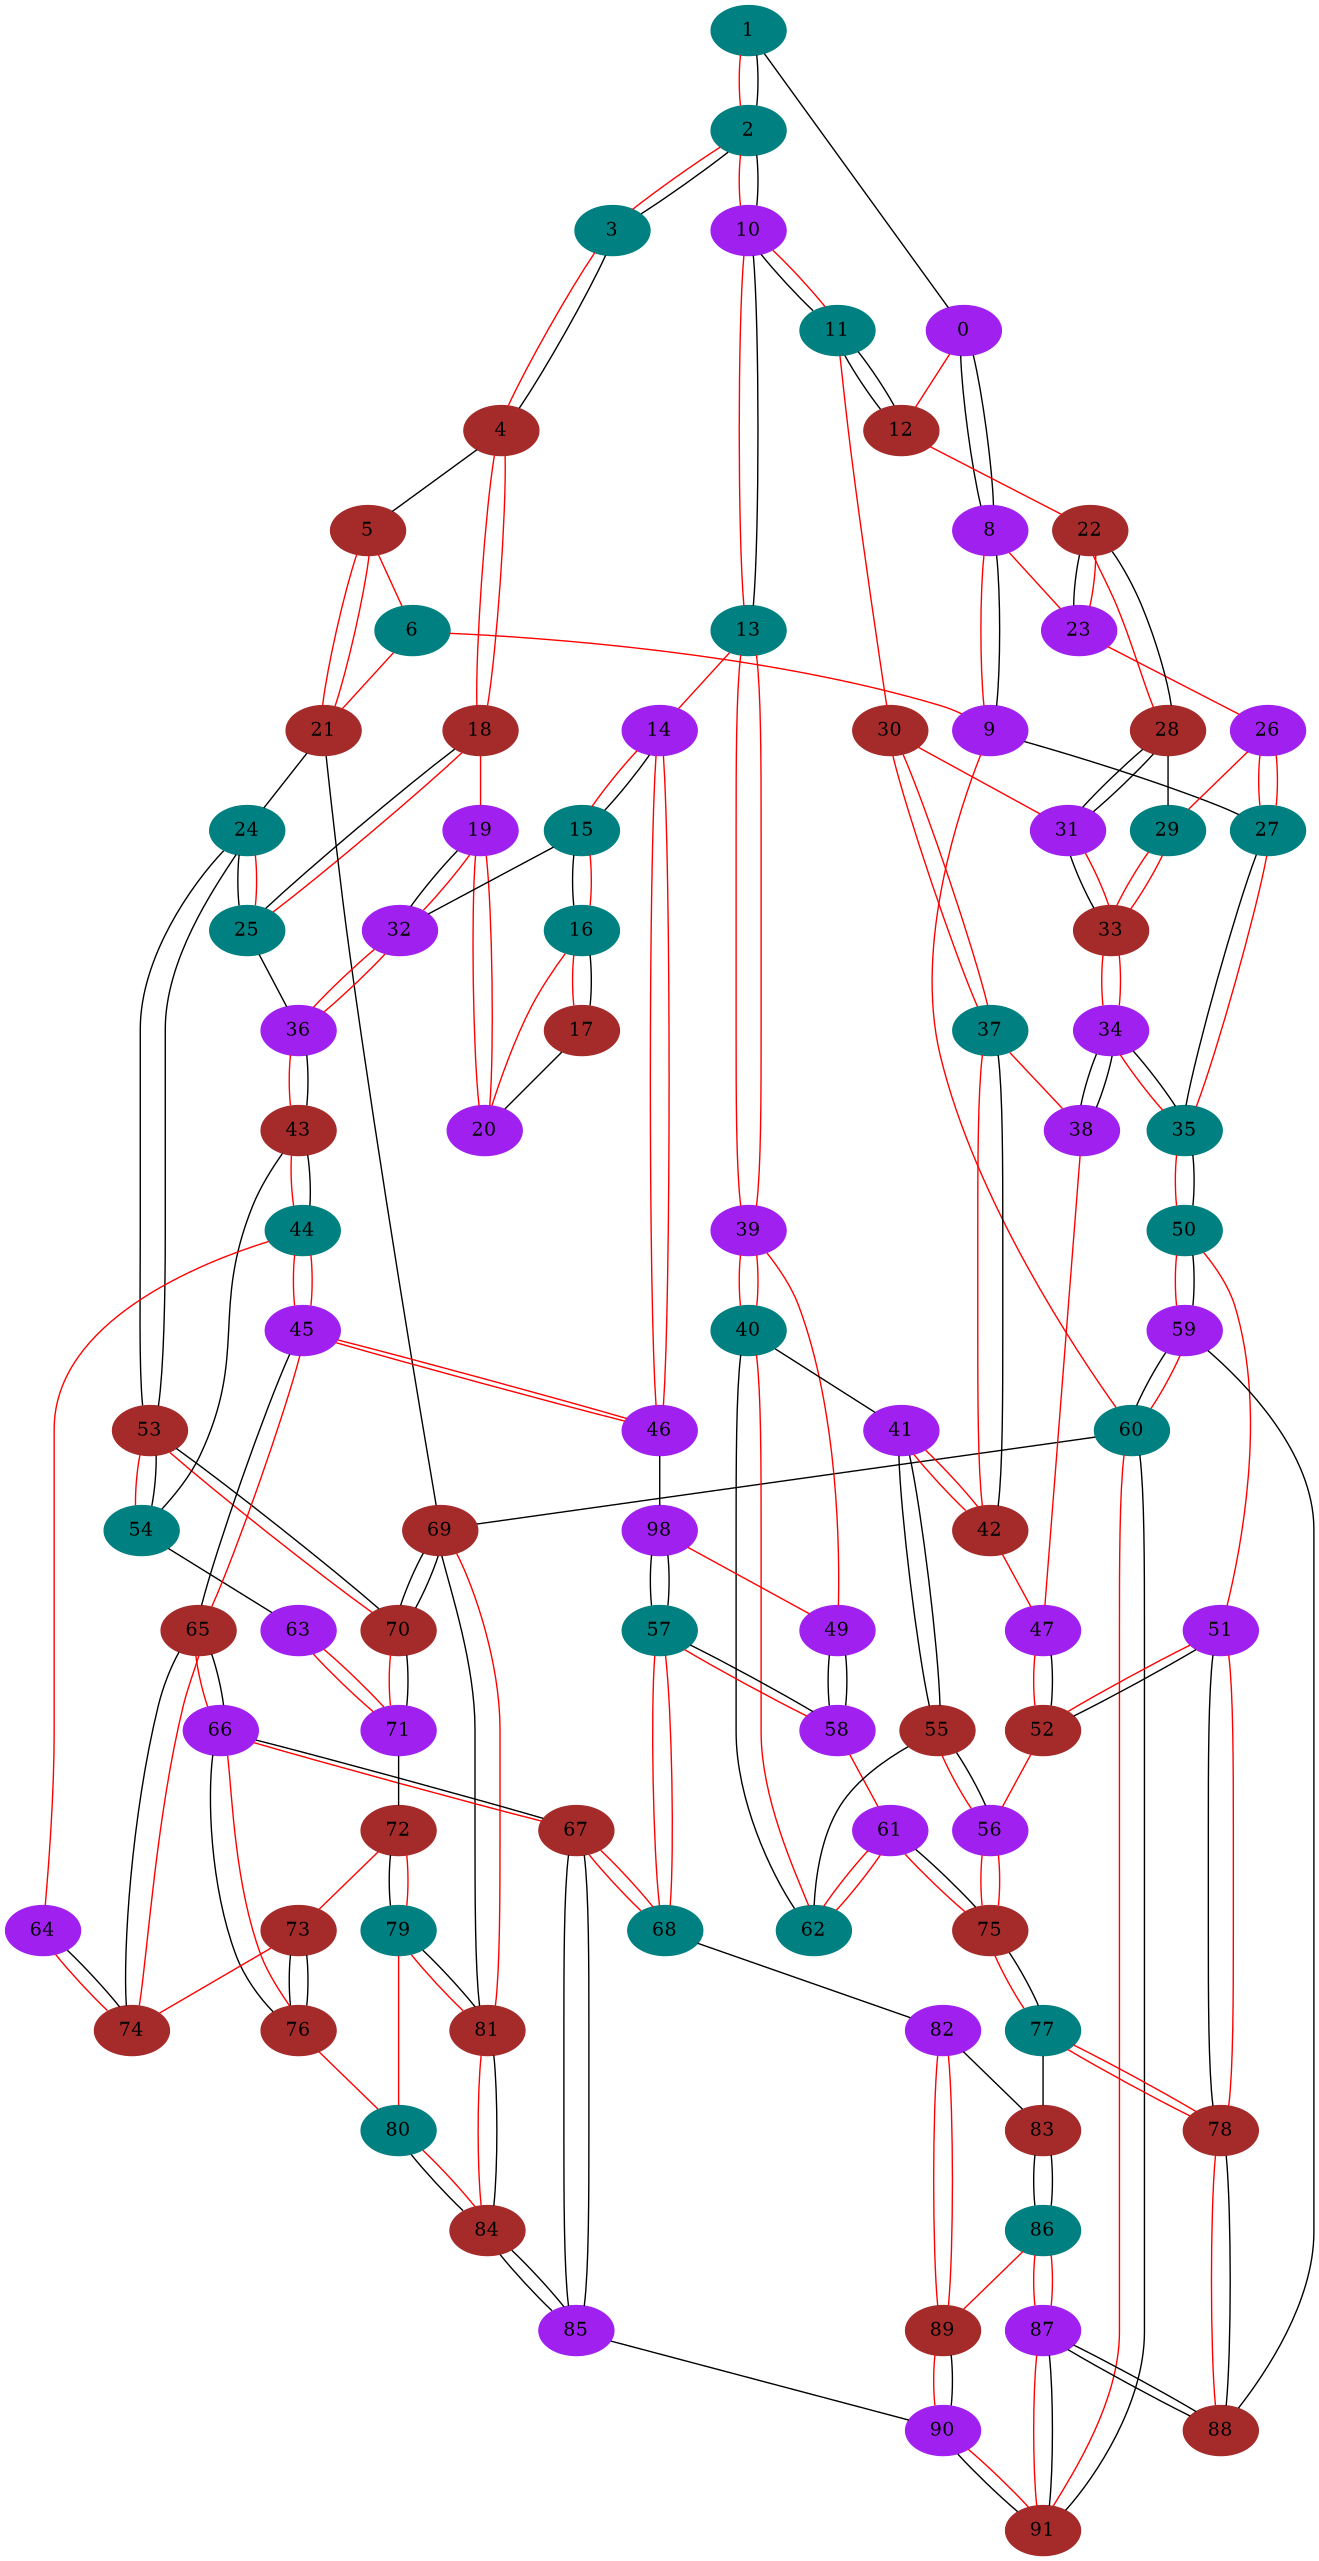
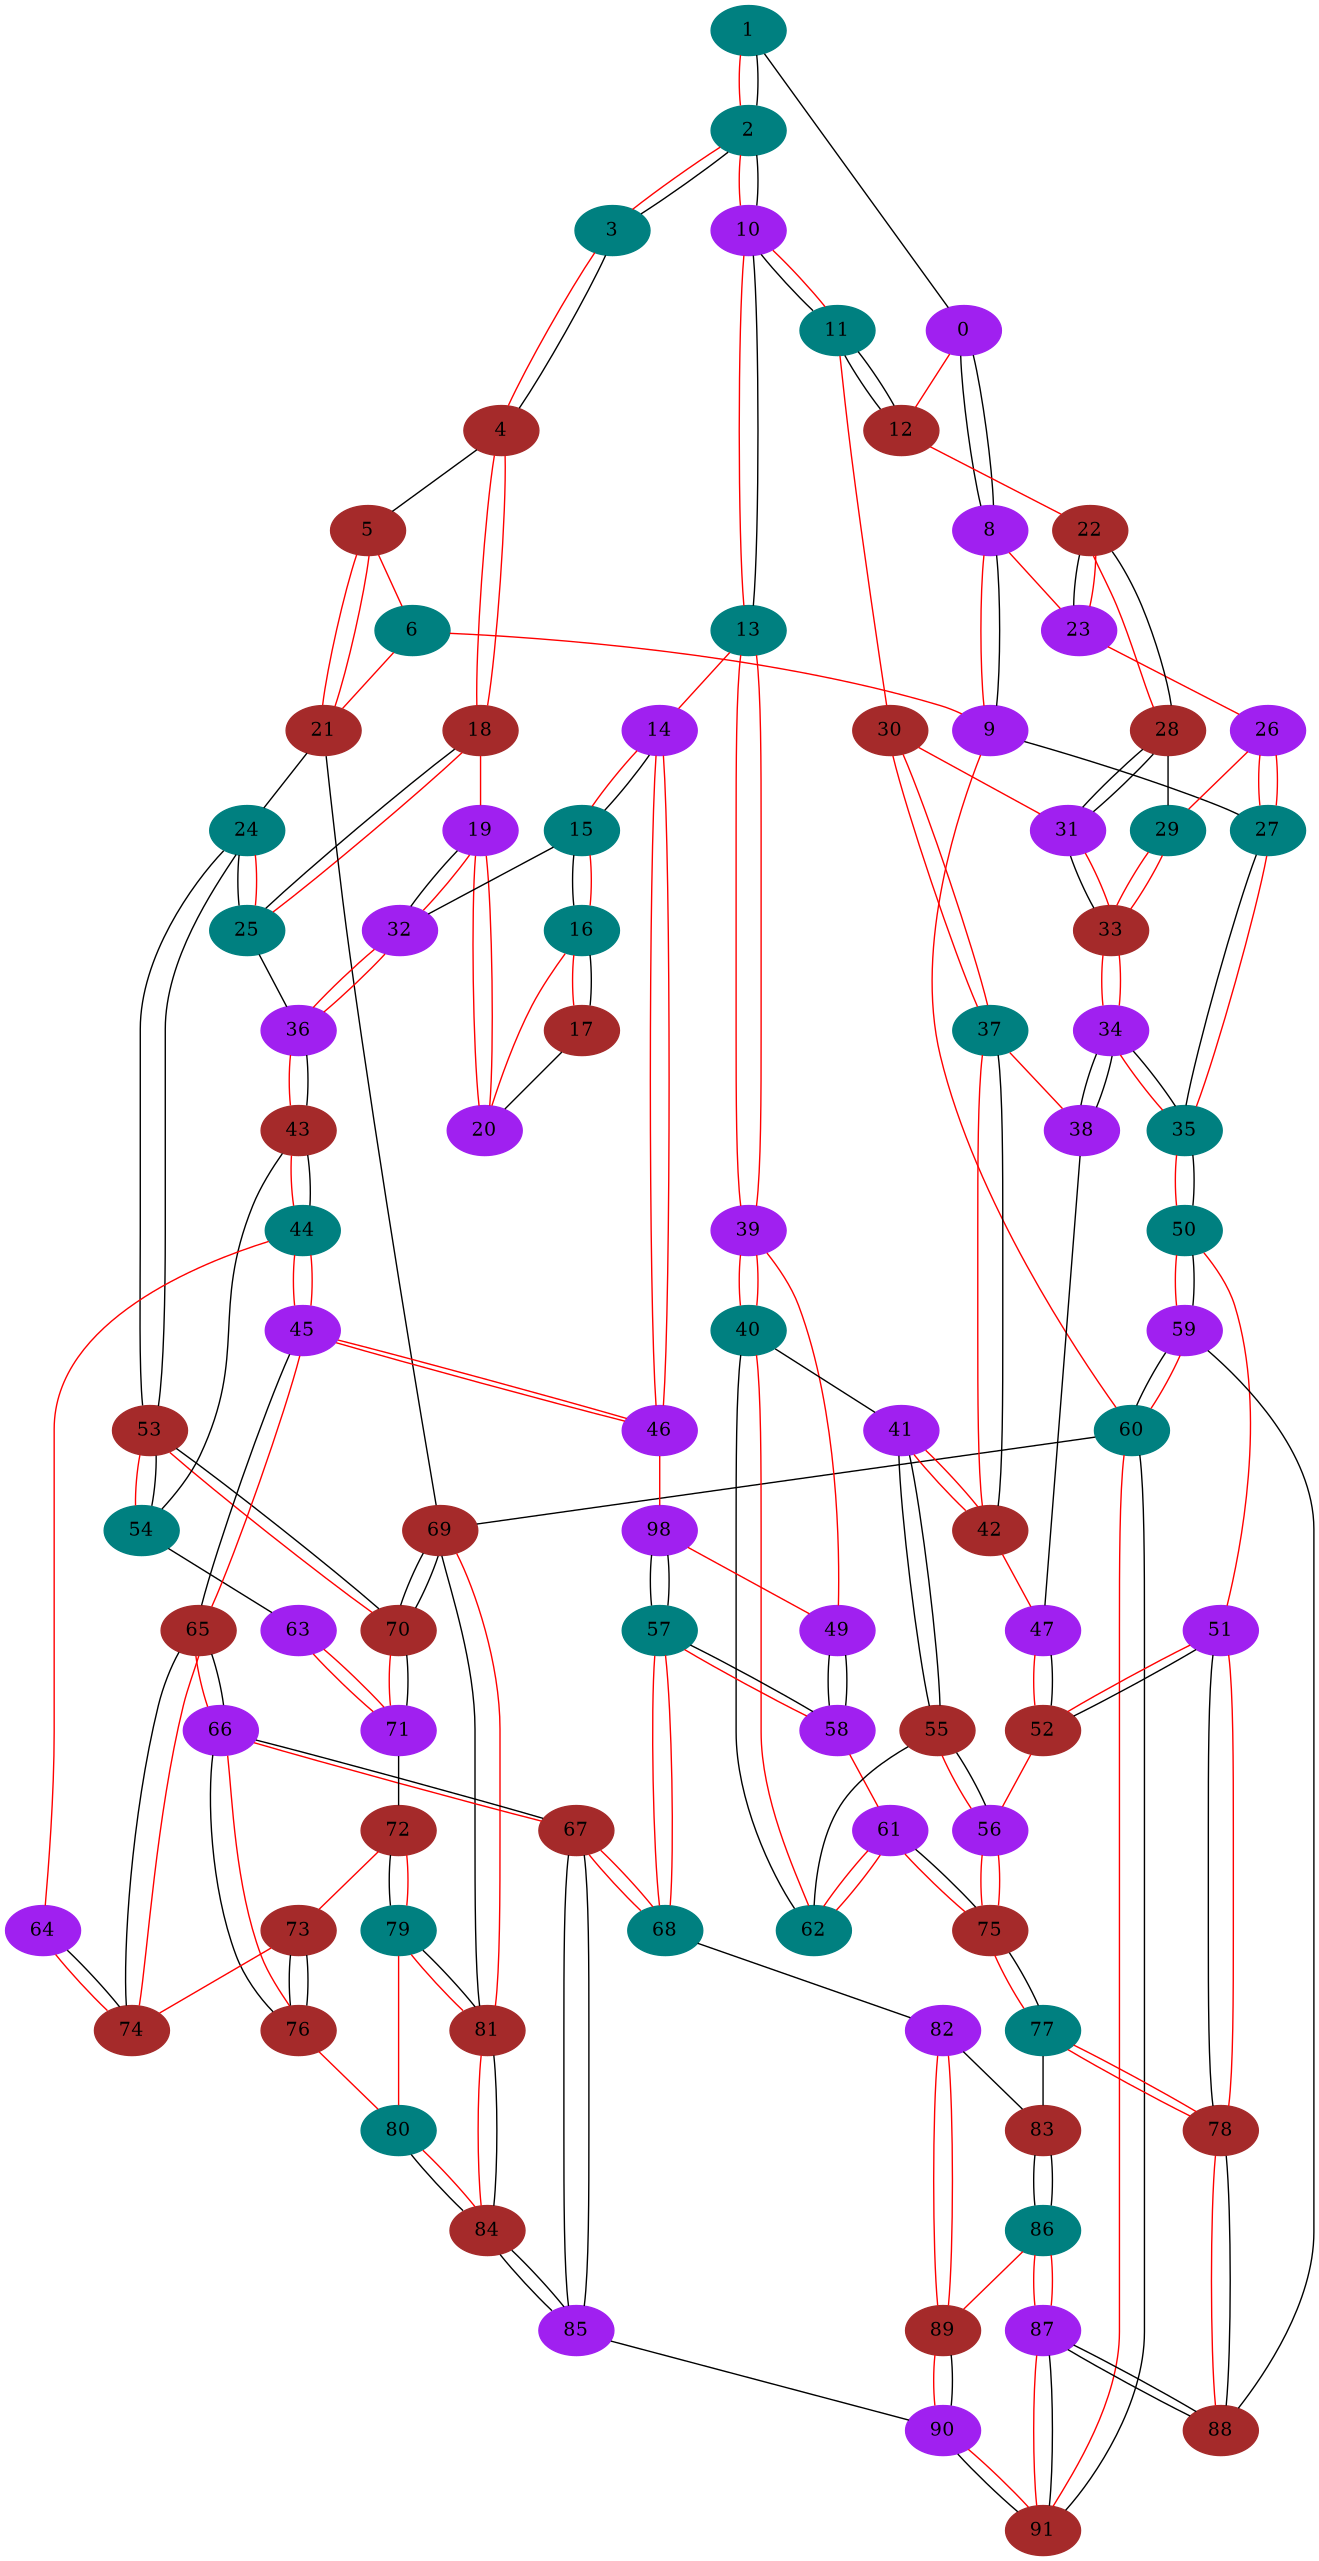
edge "38" -- "47": color red -> black
edge "46" -- "98": color black -> red
